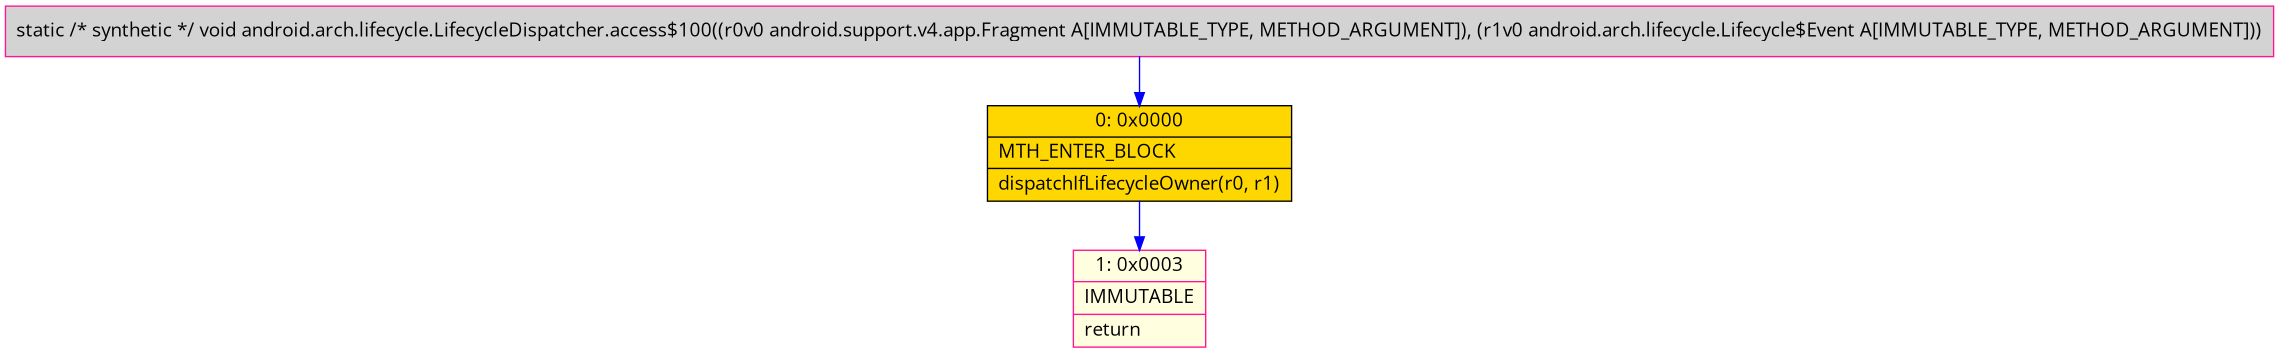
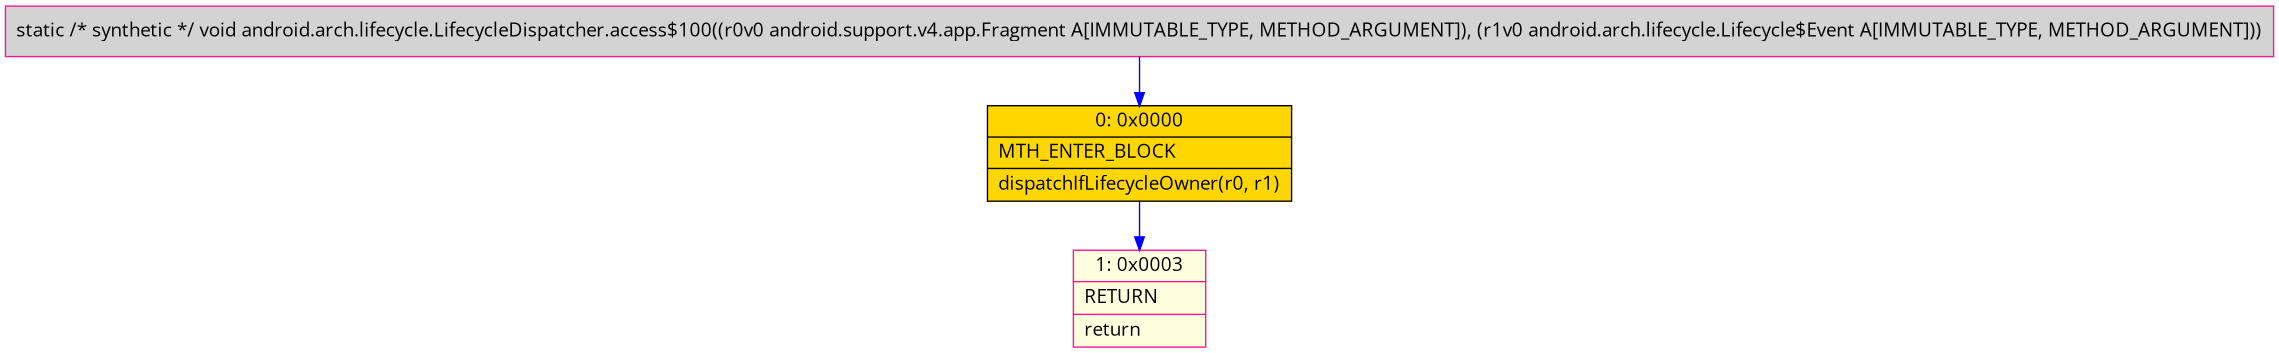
node "1: 0x0003": text "IMMUTABLE" -> "RETURN"
